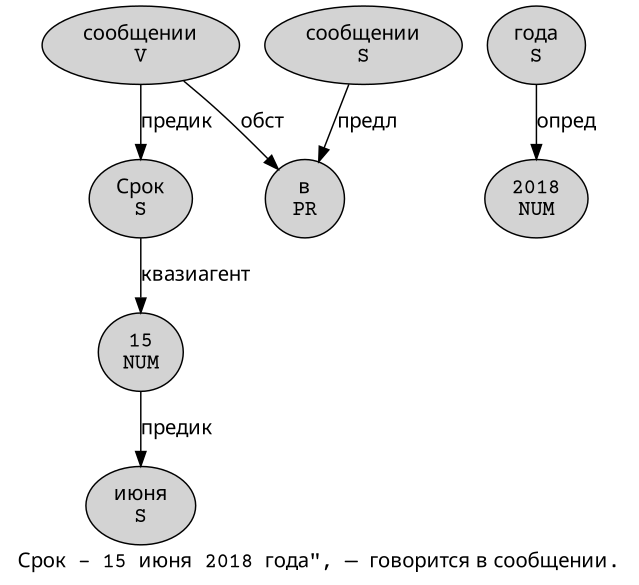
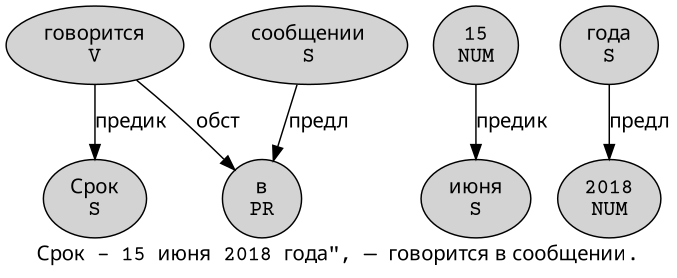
node "сообщении V": label "сообщении V" -> "говорится V"
edge "года S" -> "2018 NUM": label "опред" -> "предл"
edge "Срок S" -> "15 NUM": removed, label "квазиагент"
